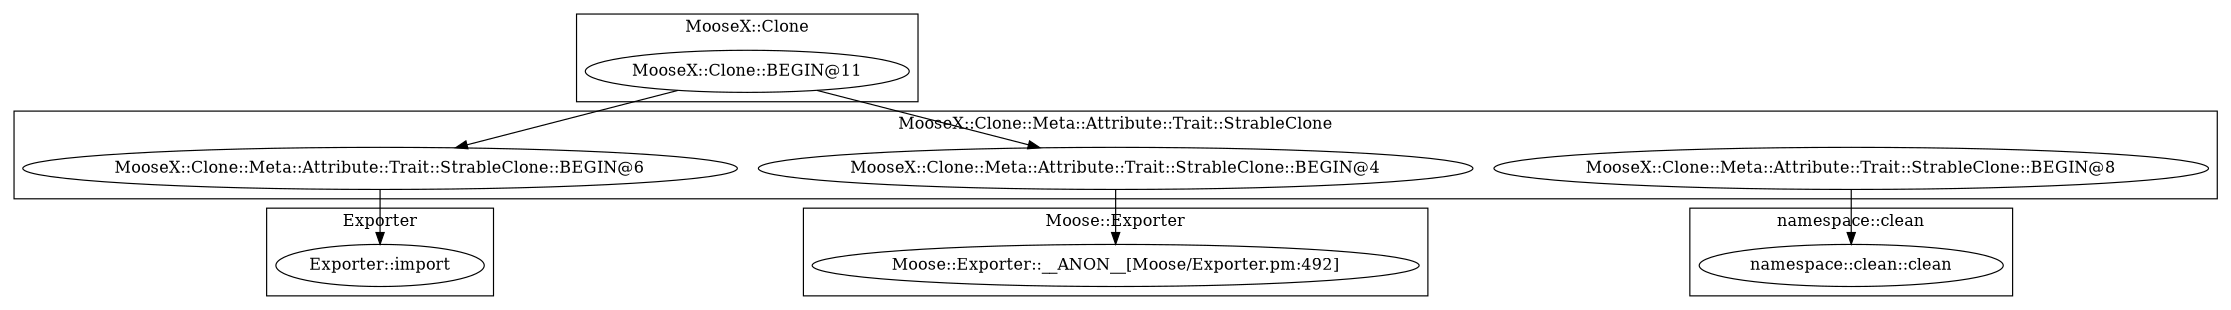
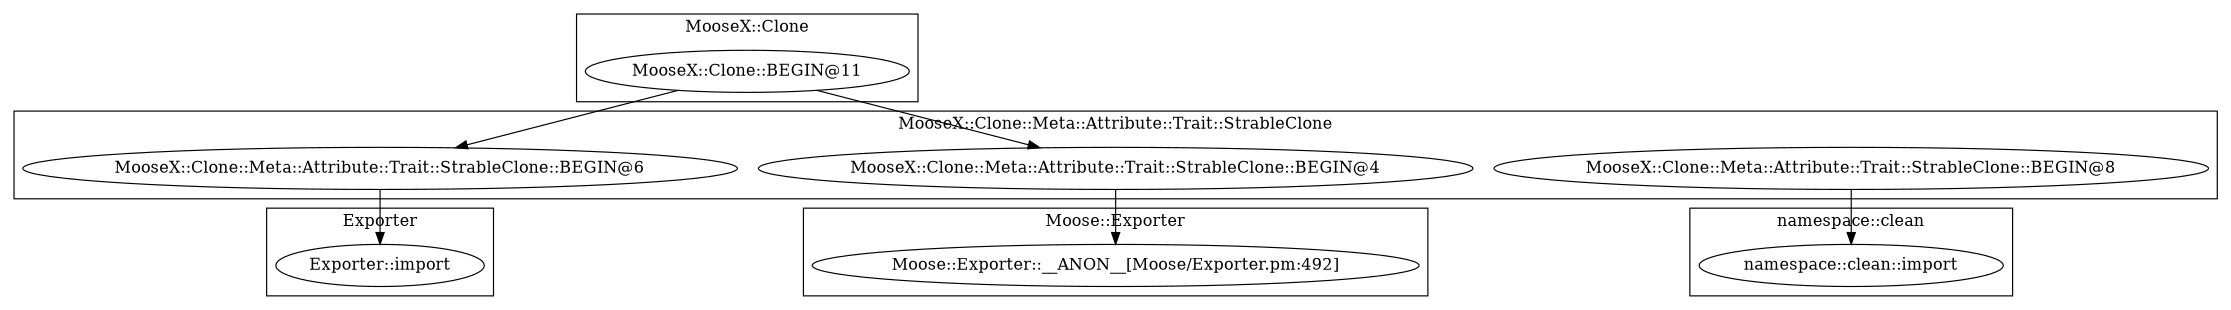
node "namespace::clean::clean": label "namespace::clean::clean" -> "namespace::clean::import"
